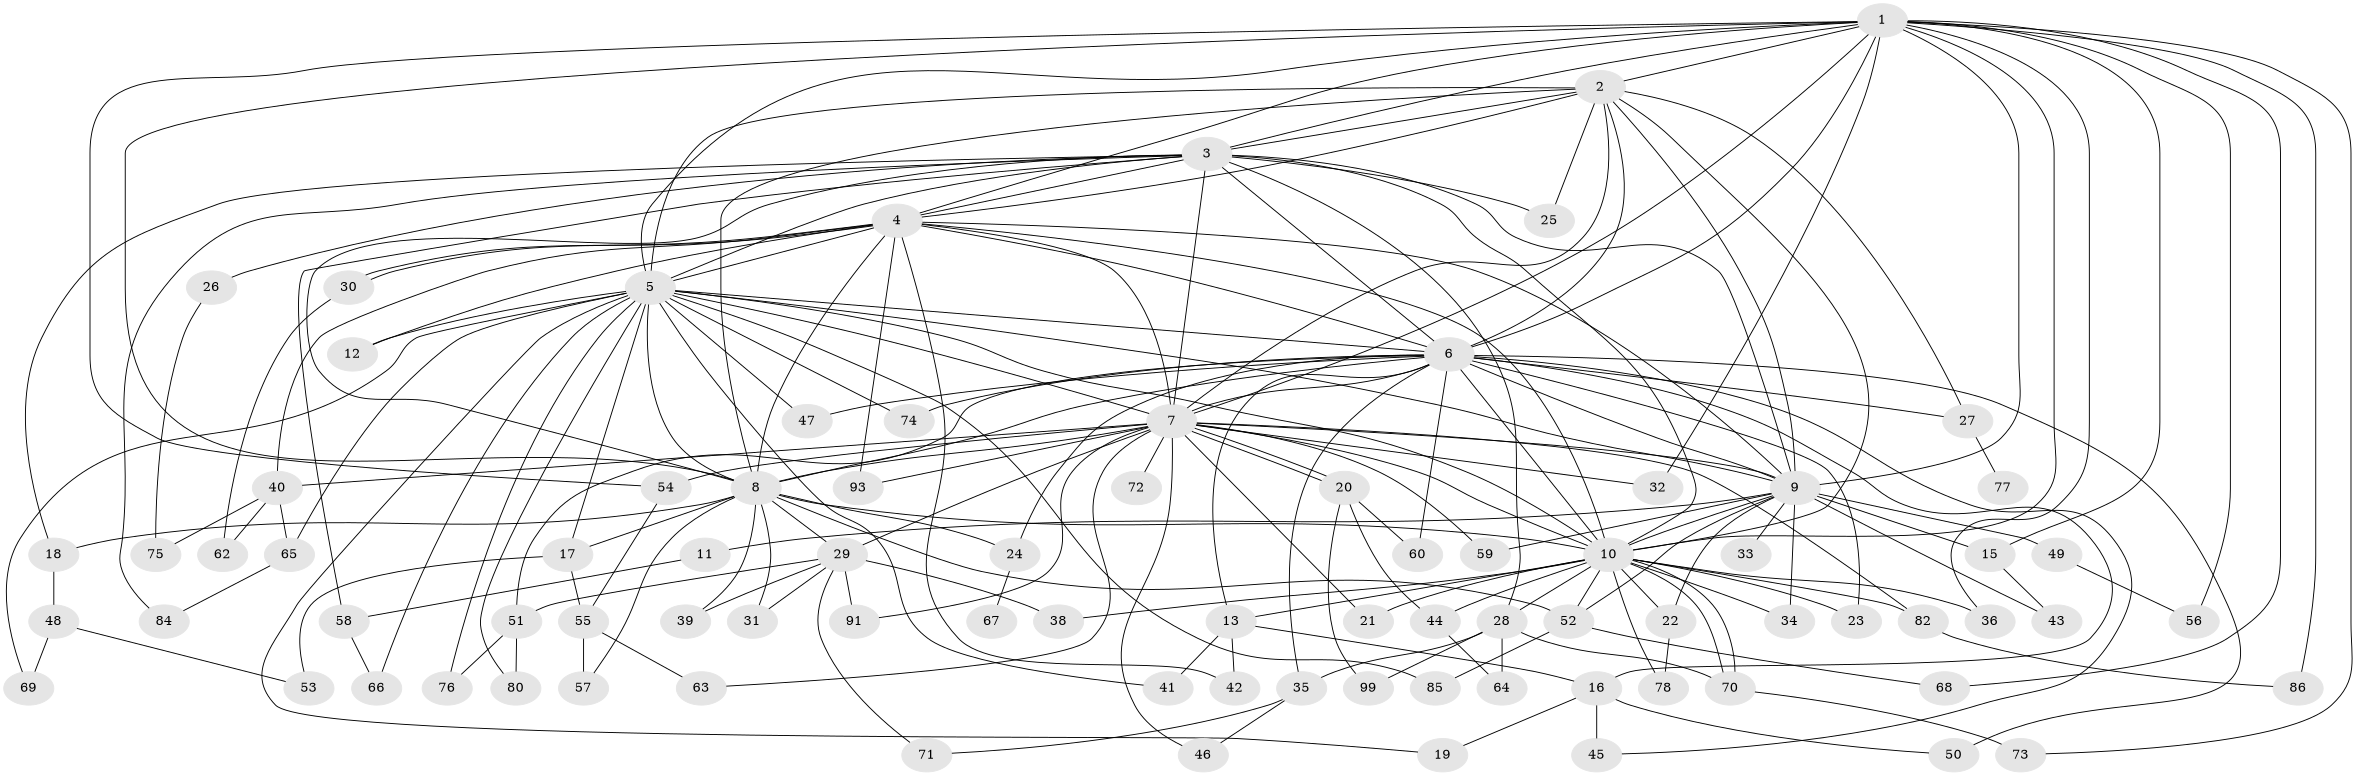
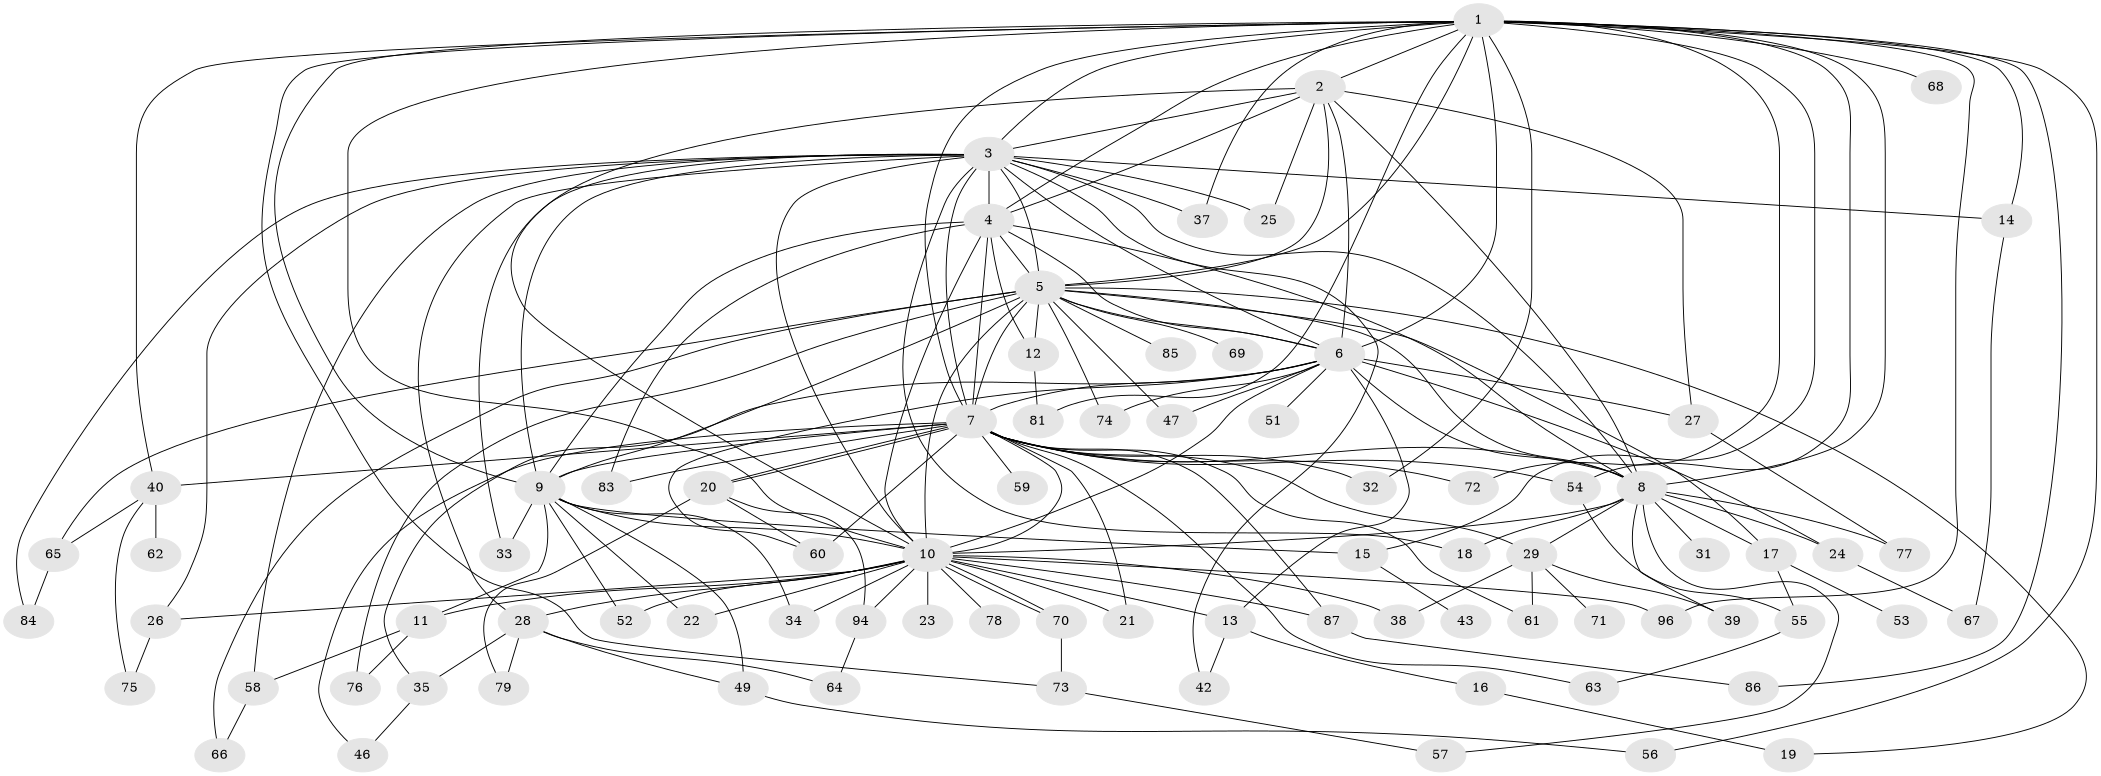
edge "3" -- "33": added
node "37": added
node "14": added
edge "1" -- "72": added
edge "2" -- "7": now "60" -- "7"
edge "4" -- "40": now "1" -- "40"
edge "2" -- "9": removed
node "30": removed
node "81": added
edge "6" -- "9": removed
edge "6" -- "23": removed
node "93": label "93" -> "83"
edge "9" -- "59": removed
edge "6" -- "16": removed
edge "9" -- "43": removed
edge "29" -- "51": removed
edge "10" -- "11": added
edge "4" -- "42": now "3" -- "42"
edge "29" -- "31": removed
edge "8" -- "52": now "8" -- "77"
edge "10" -- "26": added
node "48": removed
node "91": label "91" -> "61"
node "44": label "44" -> "94"
node "82": label "82" -> "87"
node "36": label "36" -> "96"
edge "52" -- "85": removed
edge "51" -- "76": now "11" -- "76"
edge "55" -- "57": now "73" -- "57"
edge "28" -- "70": now "28" -- "49"
edge "22" -- "78": removed
edge "52" -- "68": removed
node "80": removed
node "41": removed
node "99": label "99" -> "79"
edge "35" -- "71": removed
node "45": removed
node "50": removed
